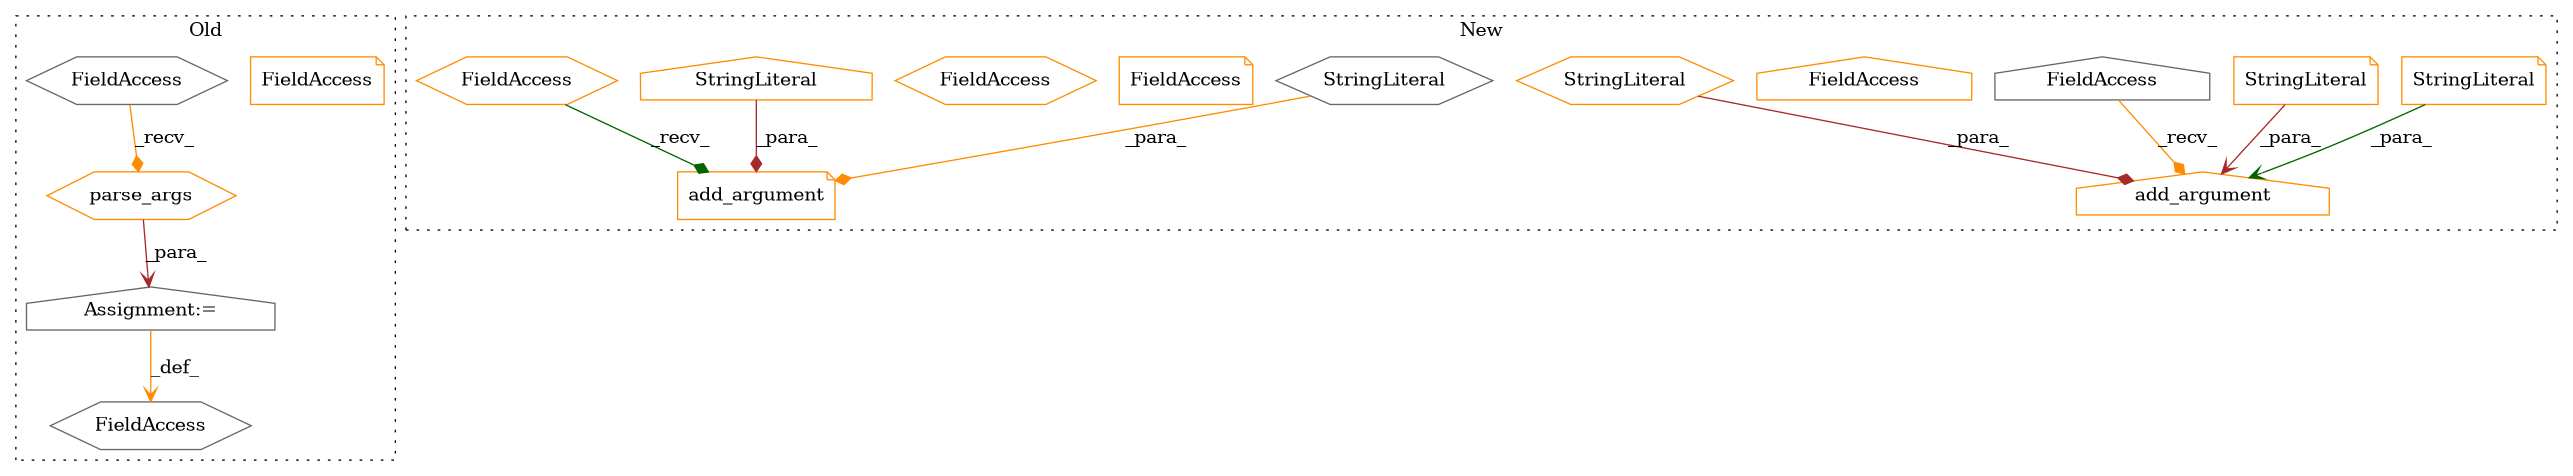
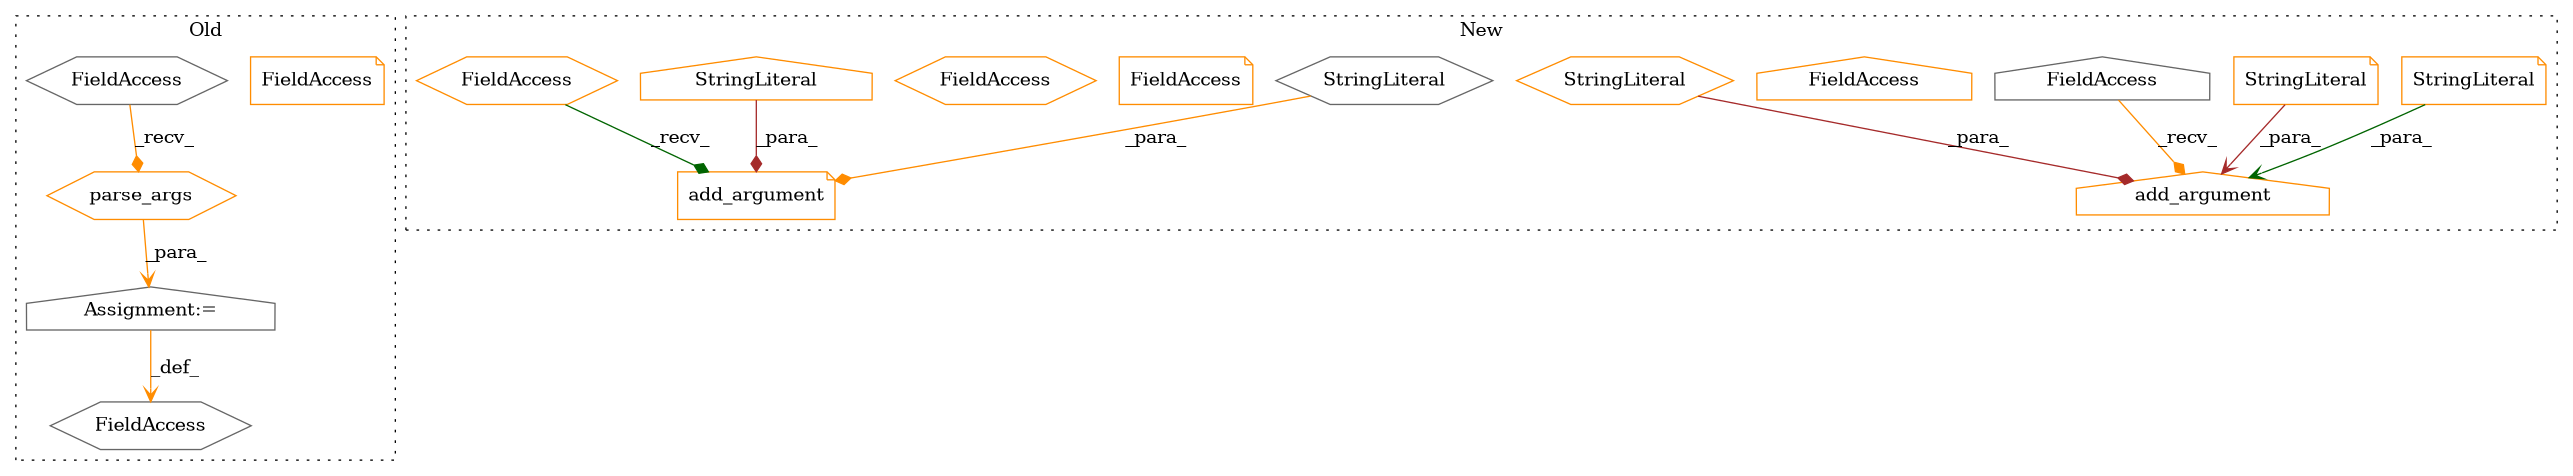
edge "parse_args" -> "Assignment:=": color brown -> darkorange
